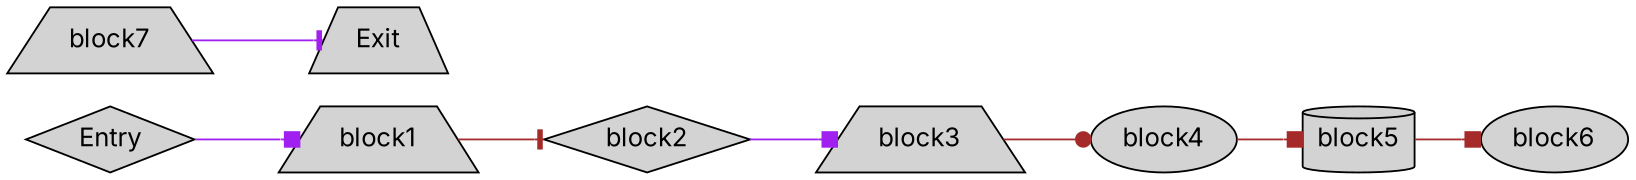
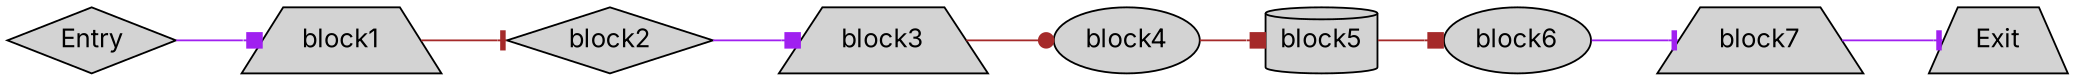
edge "block6" -> "block7": added
